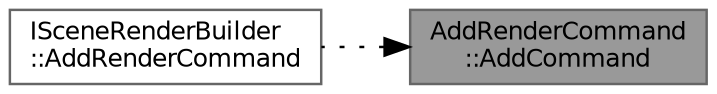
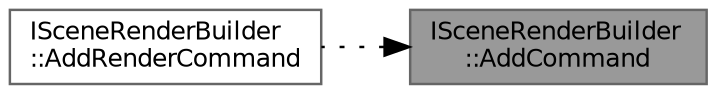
node "AddRenderCommand ::AddCommand": label "AddRenderCommand ::AddCommand" -> "ISceneRenderBuilder ::AddCommand"
